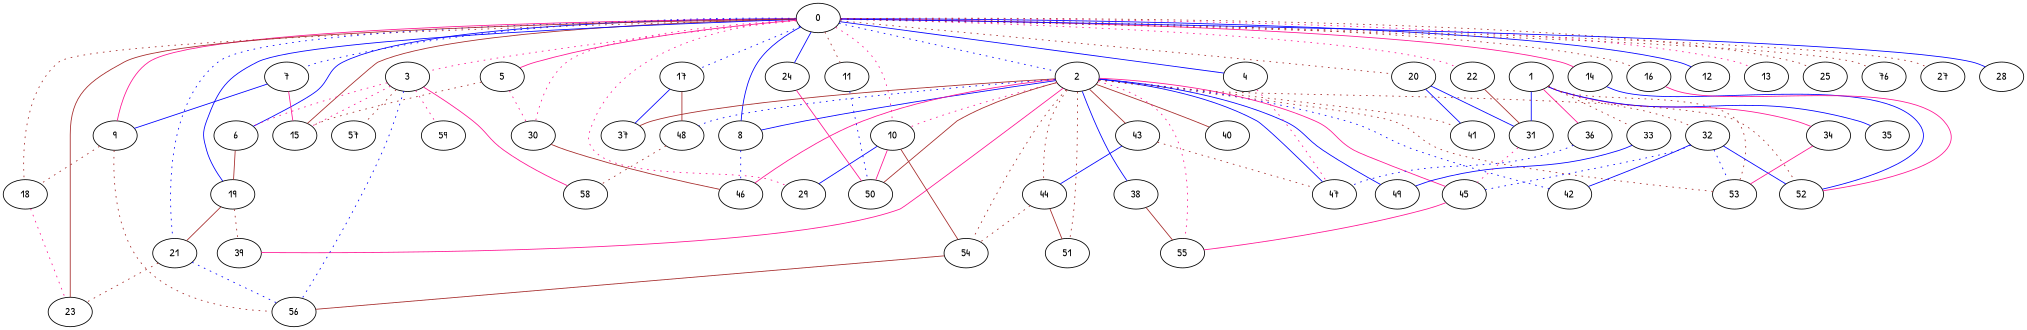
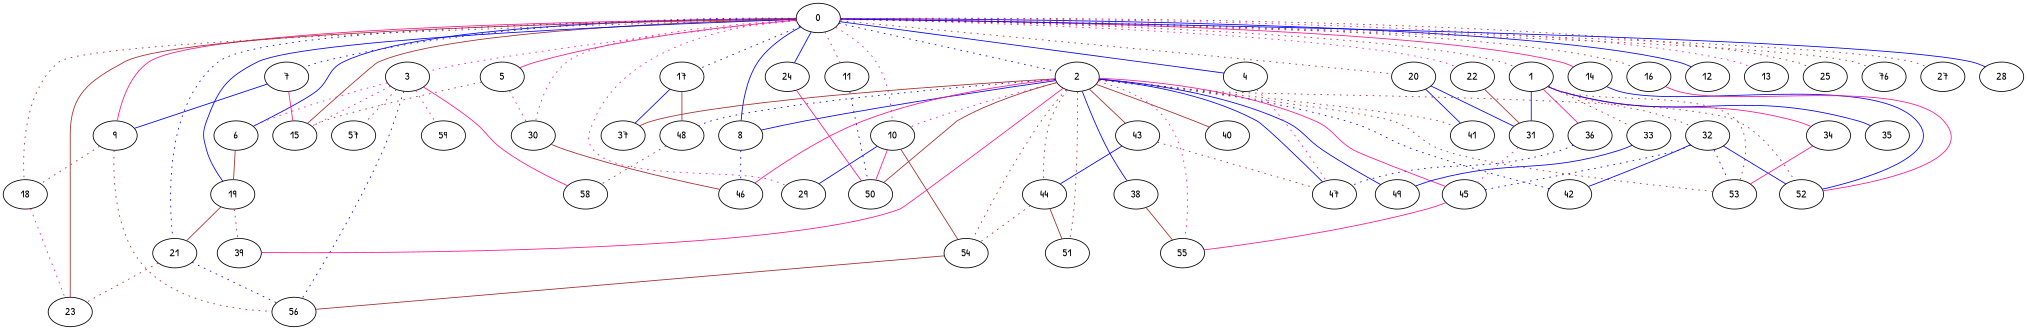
edge "0" -- "1": added
